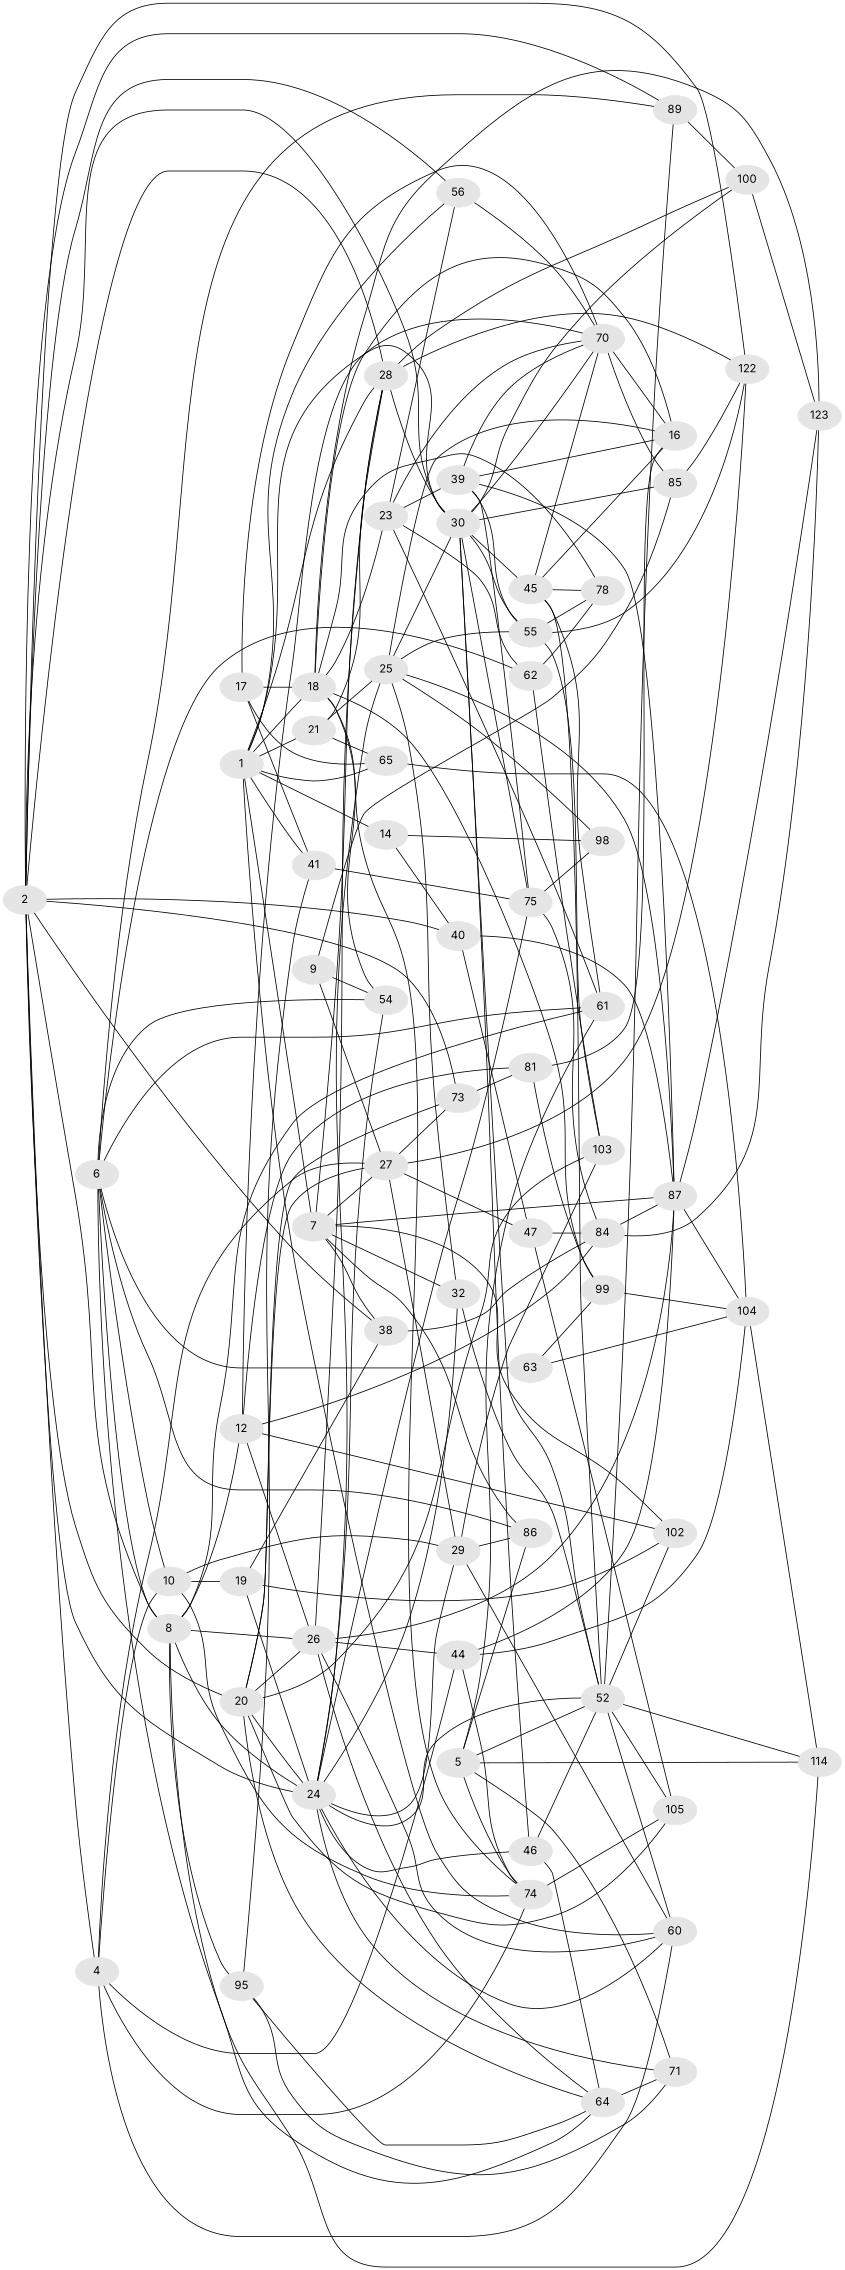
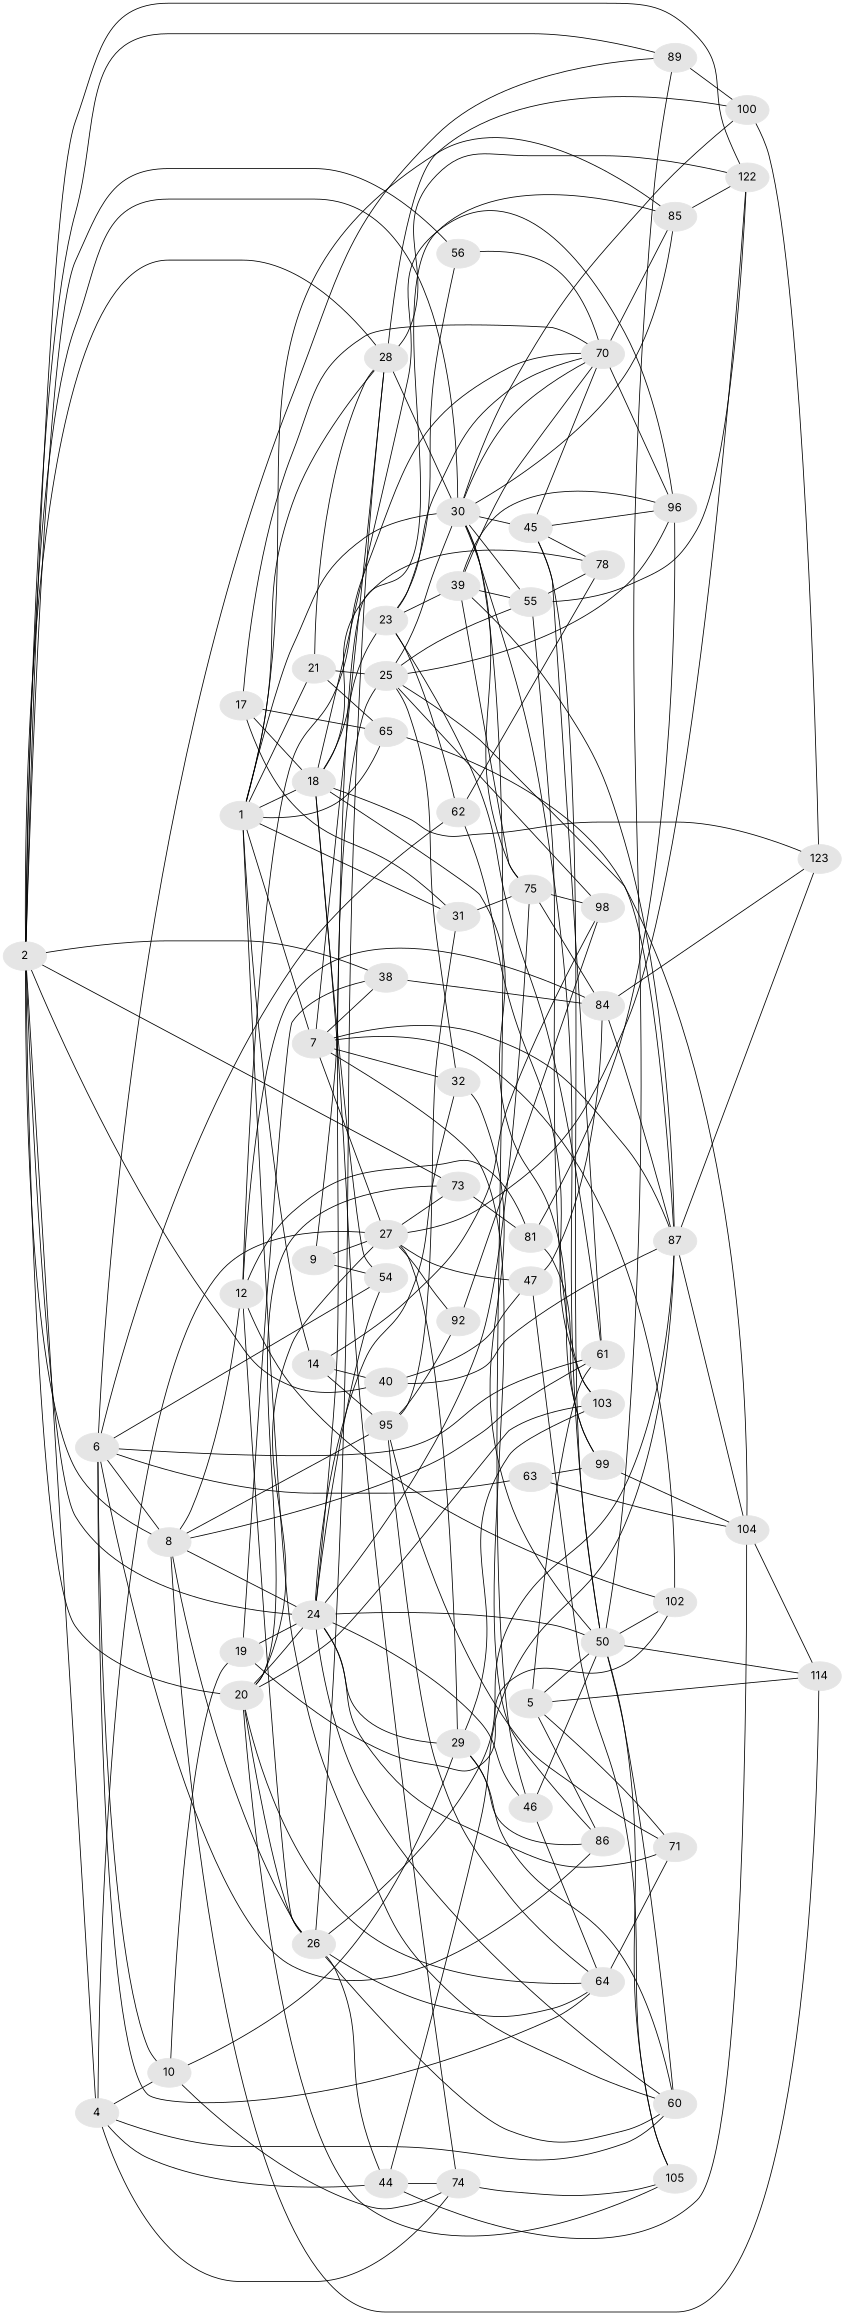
node "16": label "16" -> "96"
edge "56" -- "1": now "85" -- "1"
node "41": label "41" -> "31"
node "92": added
edge "14" -- "95": added
node "52": label "52" -> "50"
edge "5" -- "74": removed
